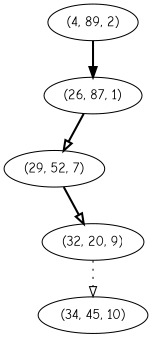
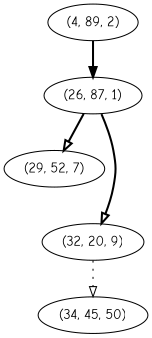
edge "(29, 52, 7)" -> "(32, 20, 9)": now "(26, 87, 1)" -> "(32, 20, 9)"
node "(34, 45, 10)": label "(34, 45, 10)" -> "(34, 45, 50)"
